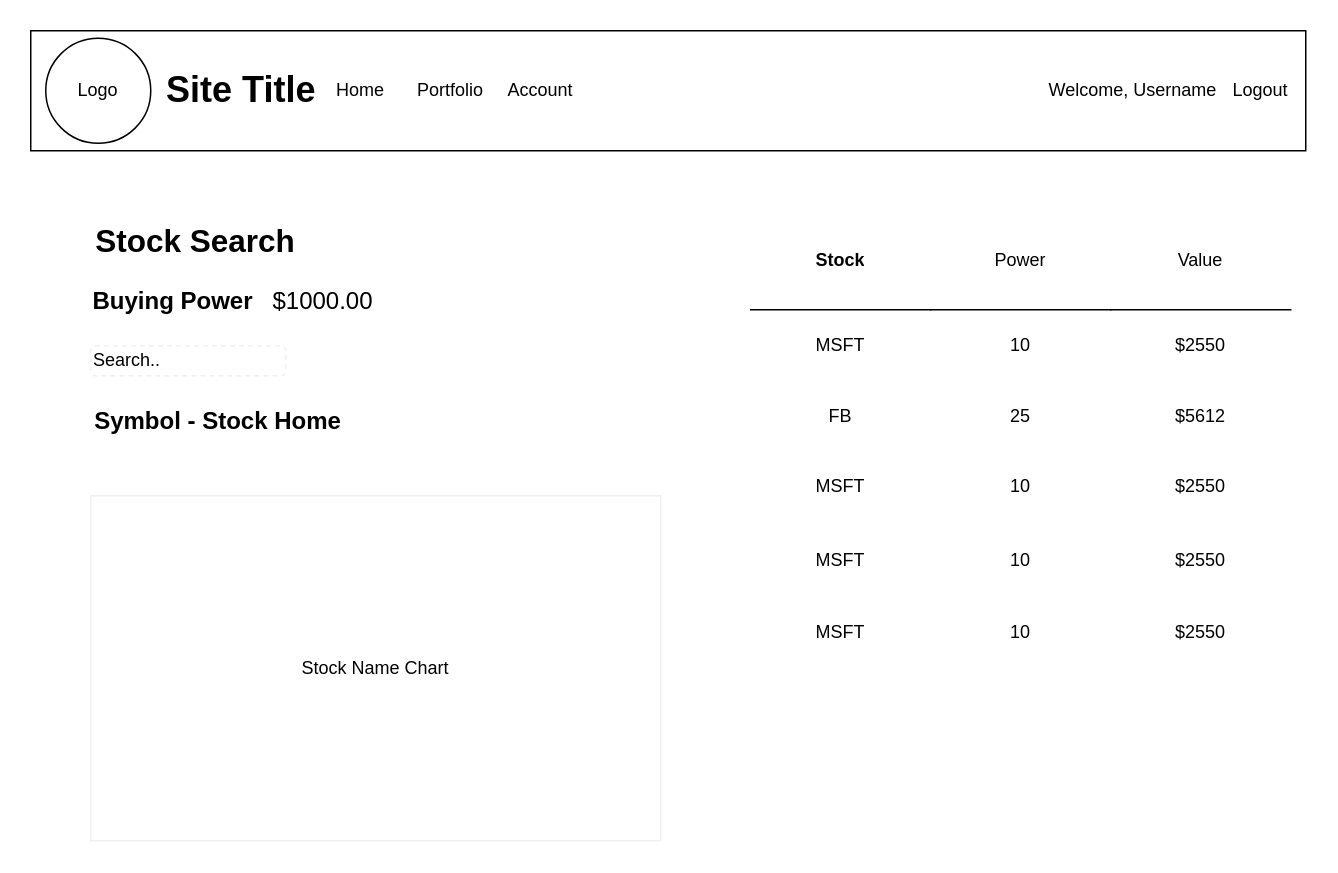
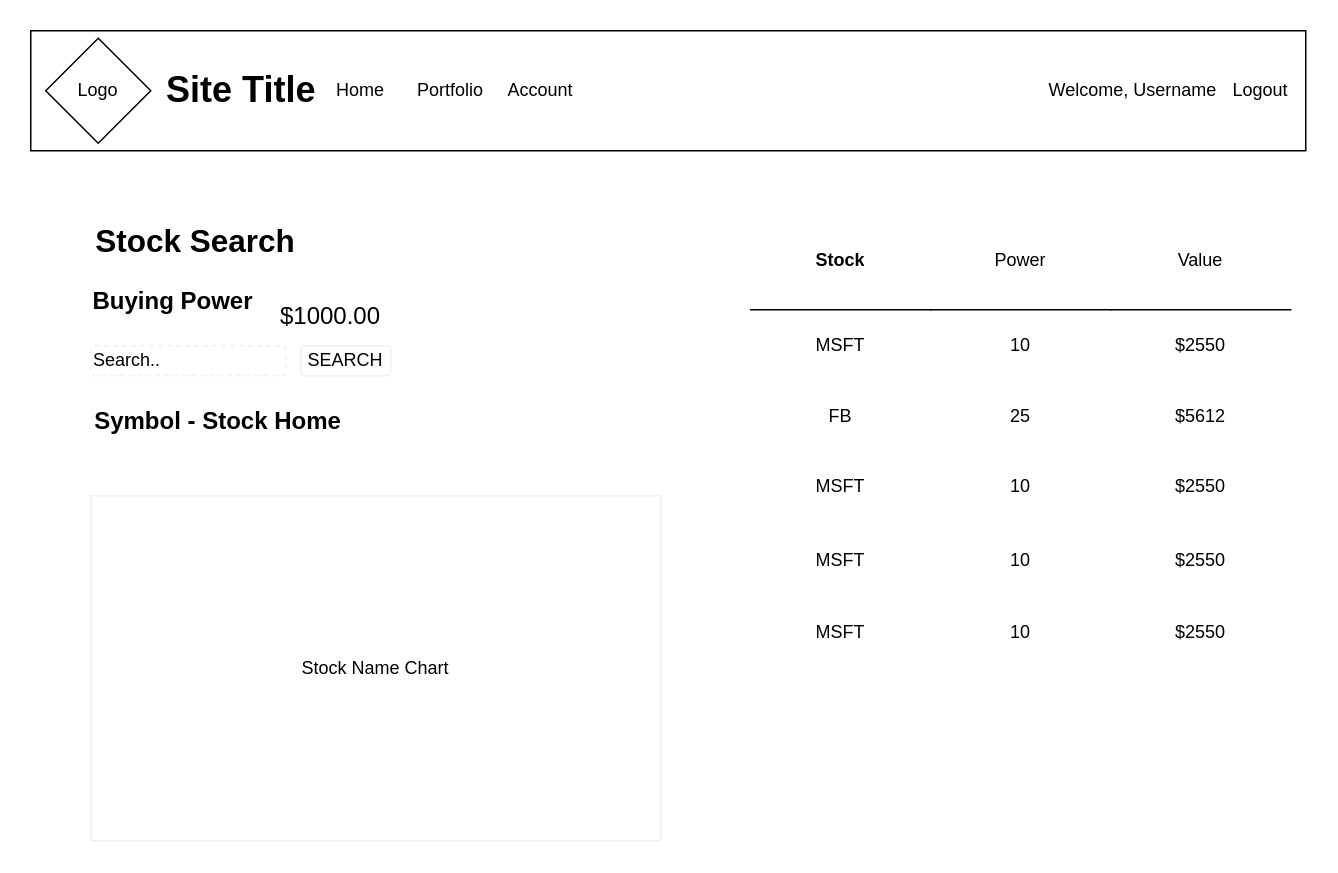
node "Logo": shape ellipse -> diamond
node "$1000.00": moved (323, 301) -> (331, 316)
node "SEARCH": added
